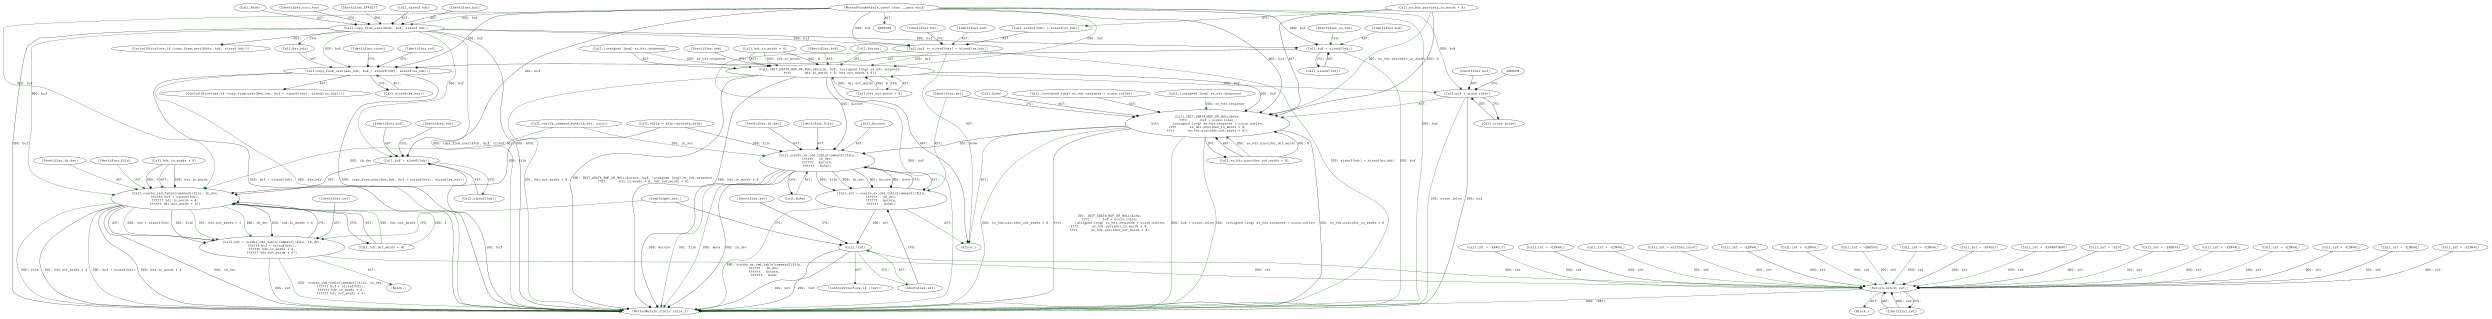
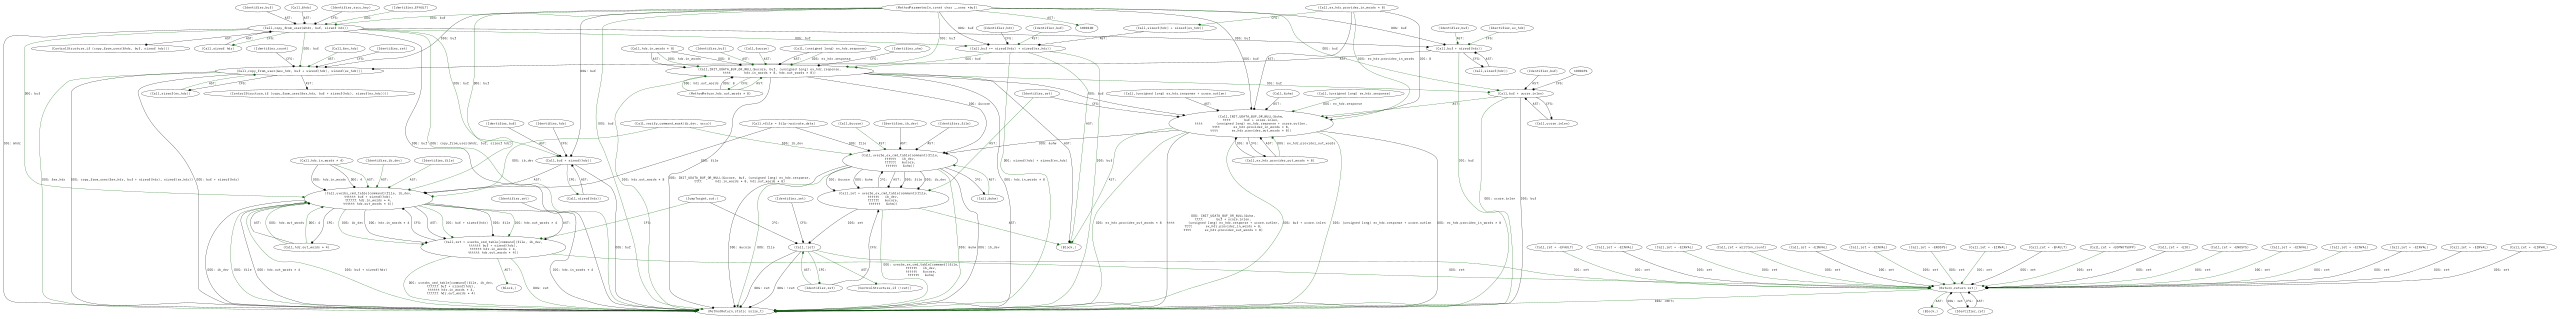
edge "(Call,copy_from_user(&hdr, buf, sizeof hdr))" -> "(Call,&ex_hdr)": now "(Call,copy_from_user(&hdr, buf, sizeof hdr))" -> "(Call,sizeof hdr)"
node "(Call,hdr.out_words * 8)": label "(Call,hdr.out_words * 8)" -> "(MethodReturn,hdr.out_words * 8)"
